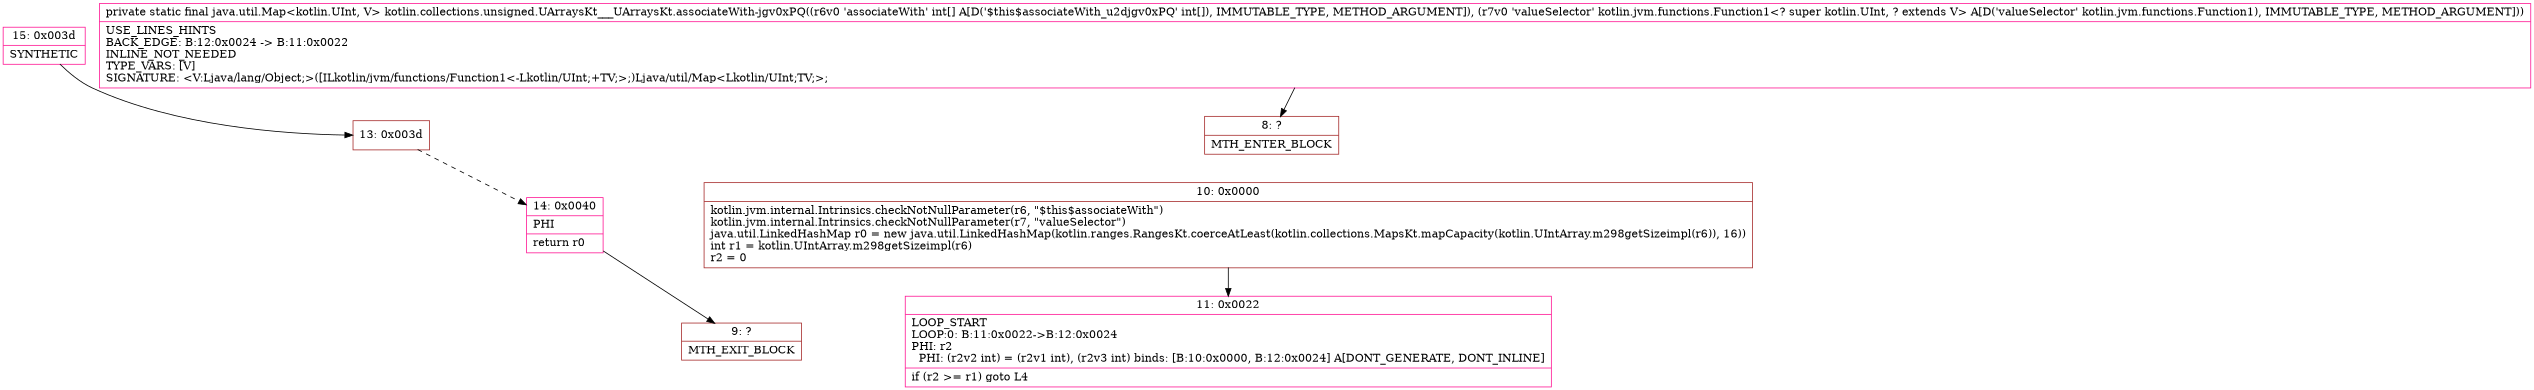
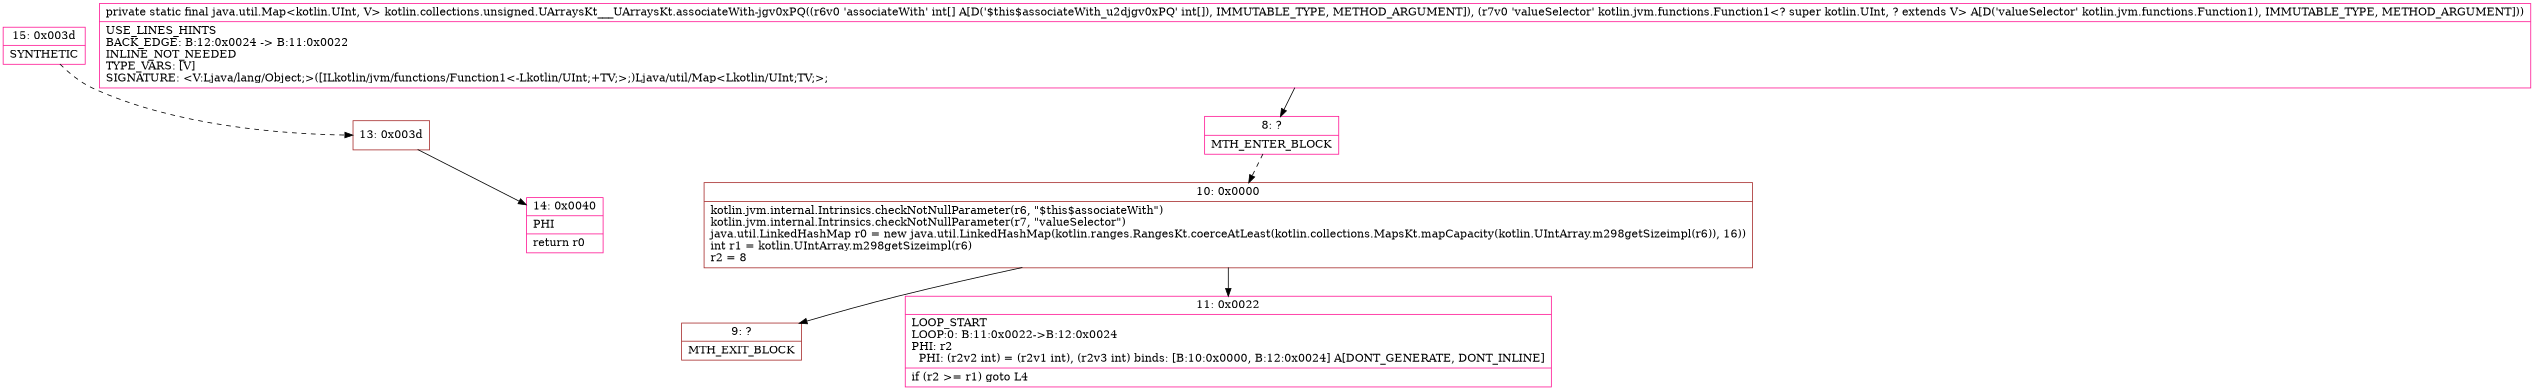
edge "15: 0x003d" -> "13: 0x003d": style solid -> dashed
node "8: ?": color brown -> deeppink
edge "8: ?" -> "10: 0x0000": added
edge "13: 0x003d" -> "14: 0x0040": style dashed -> solid
node "10: 0x0000": text "r2 = 0" -> "r2 = 8"
edge "14: 0x0040" -> "9: ?": now "10: 0x0000" -> "9: ?"
